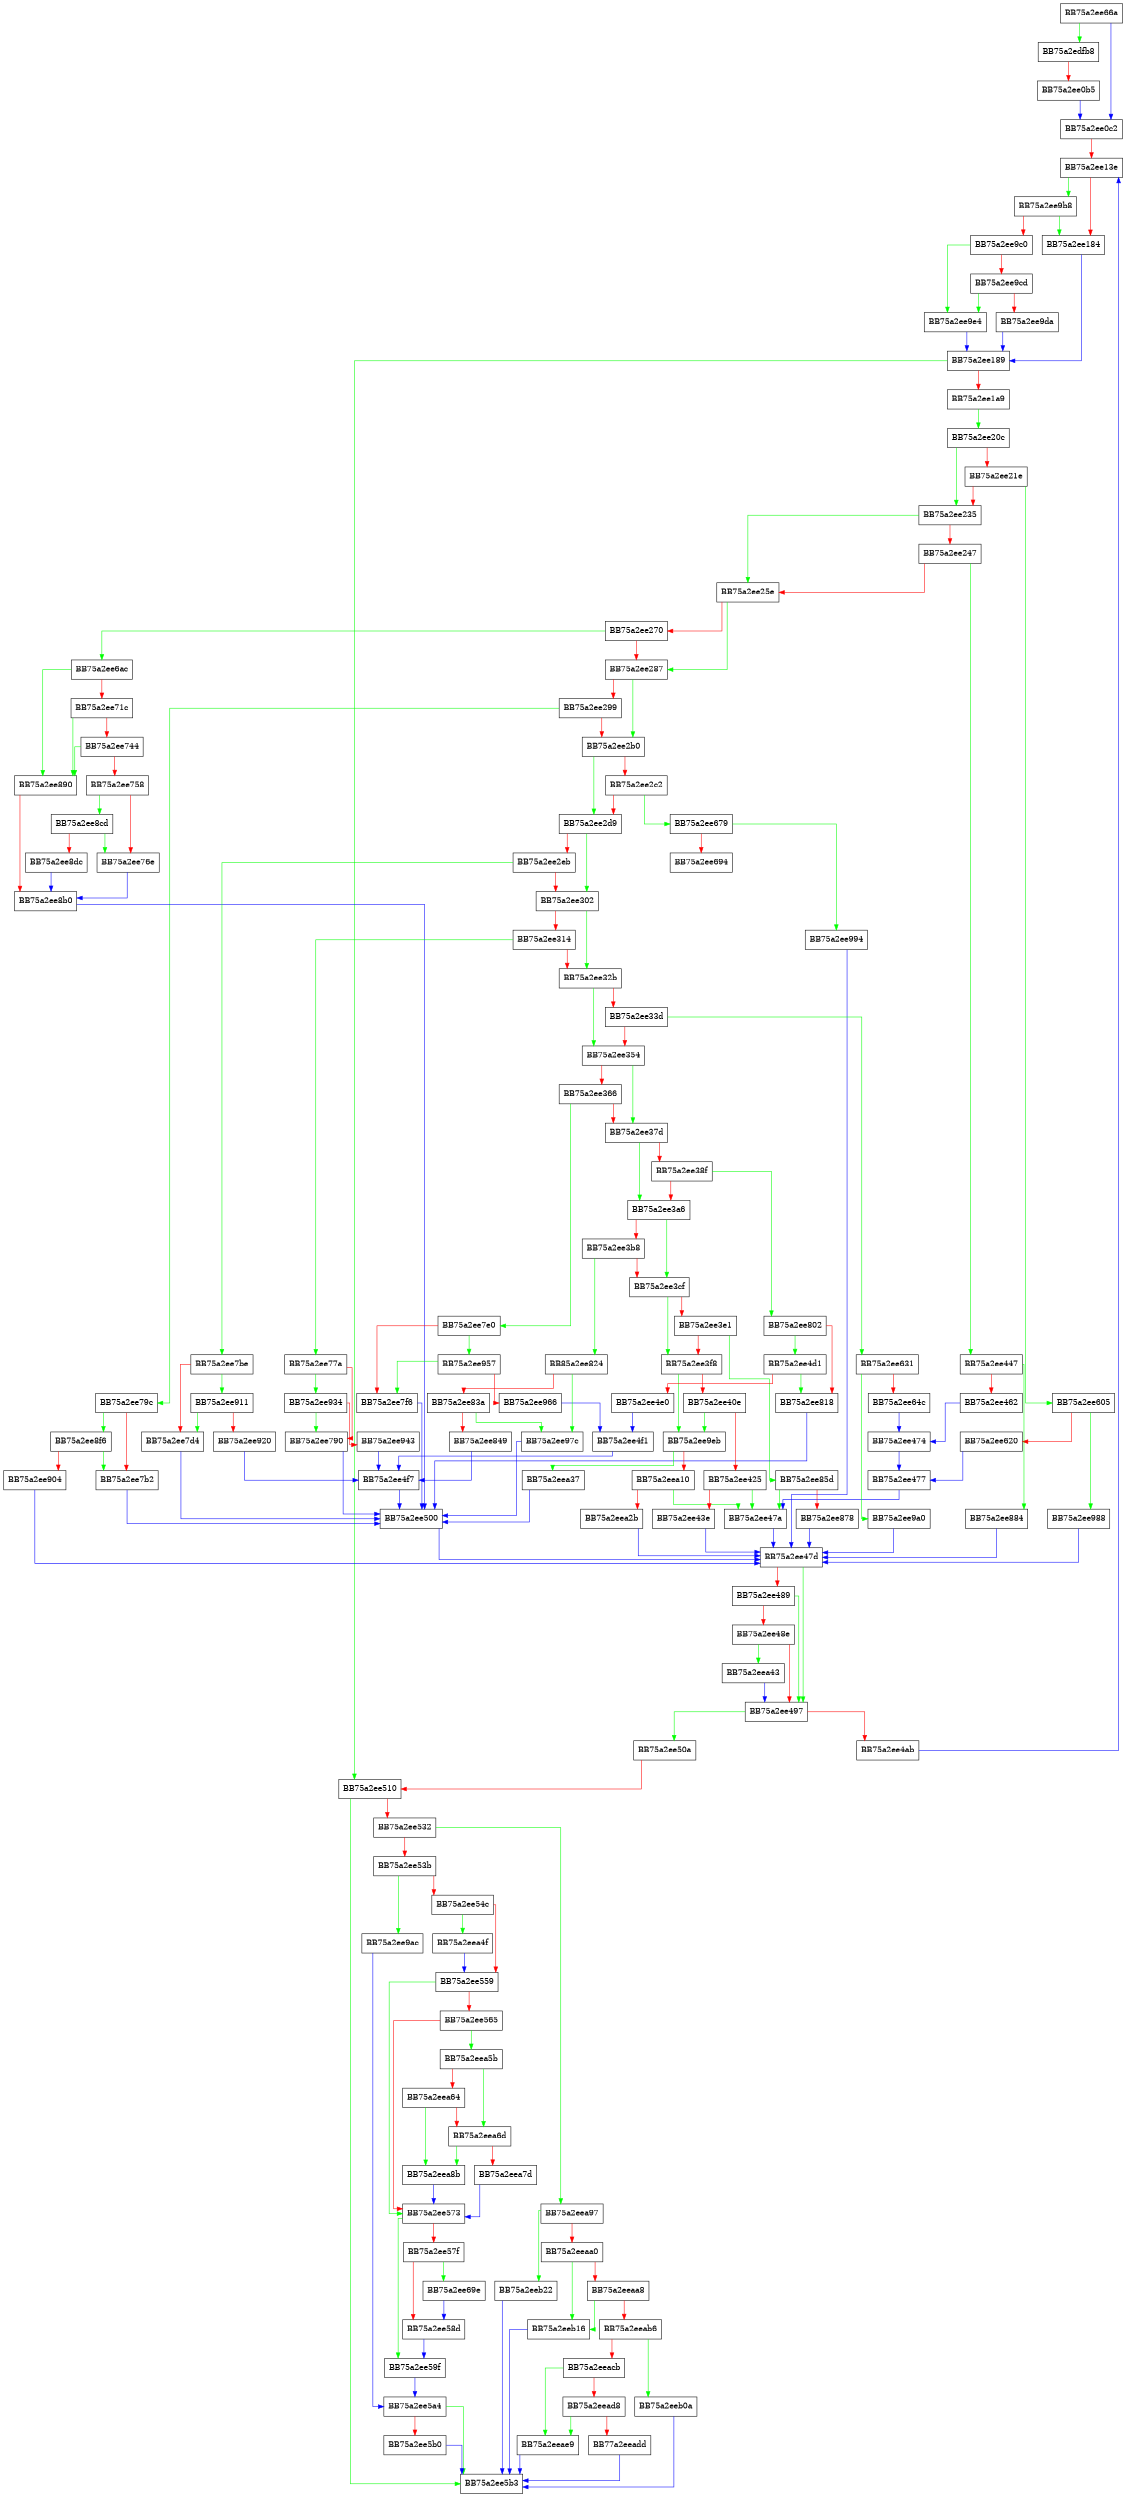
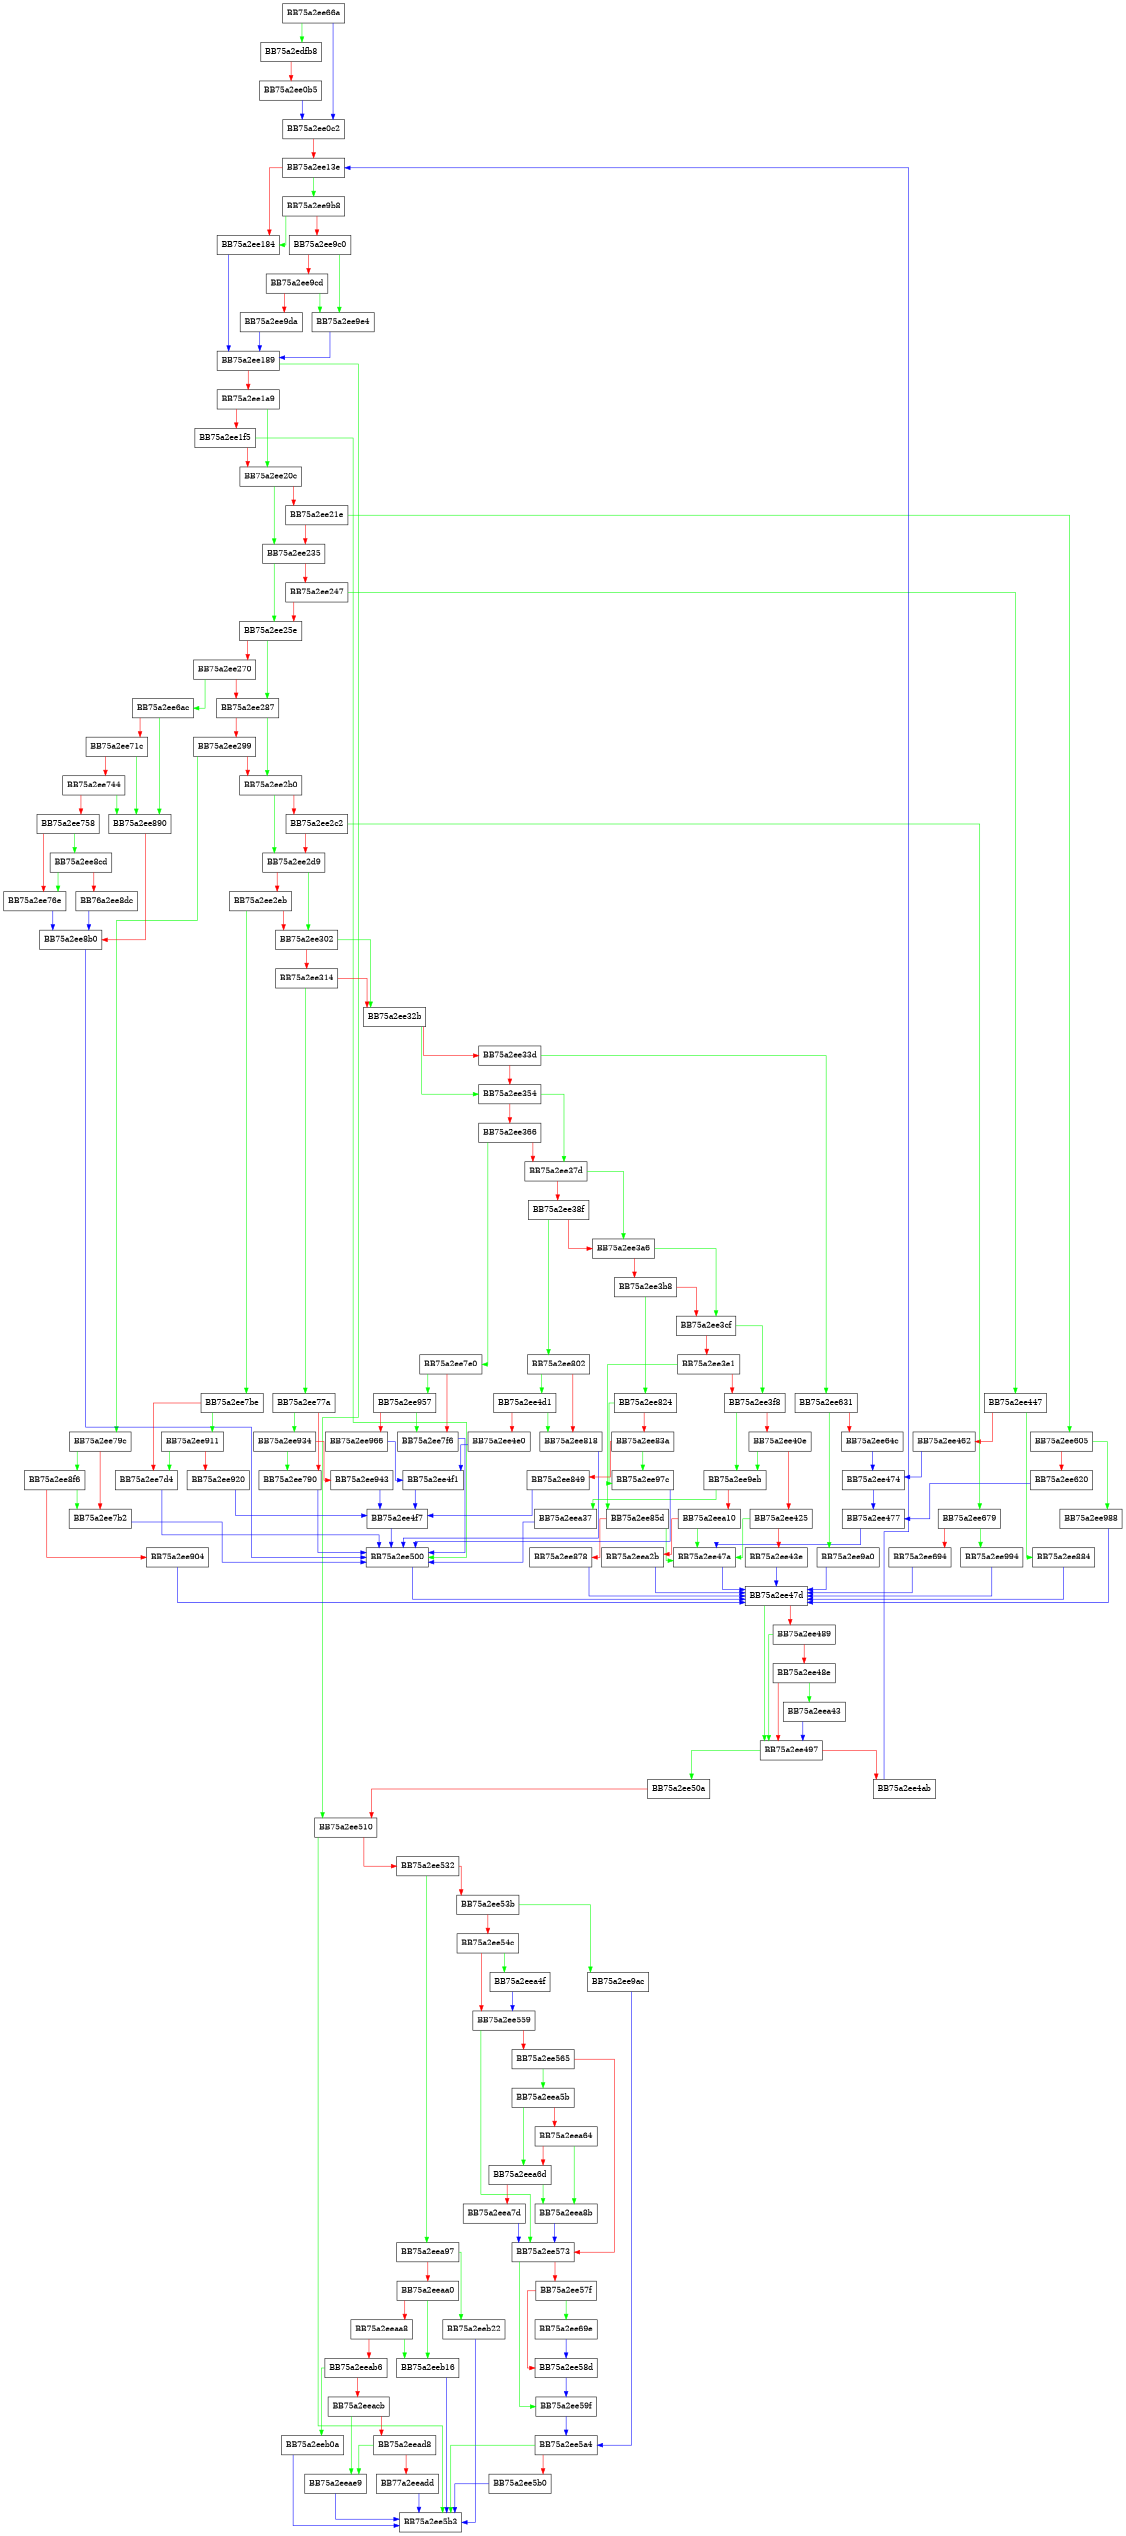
node "BB75a2ee1f5": added
node "BB75a2ee8dc": label "BB75a2ee8dc" -> "BB76a2ee8dc"
node "BB85a2ee824": label "BB85a2ee824" -> "BB75a2ee824"
edge "BB75a2ee694" -> "BB75a2ee47d": added
